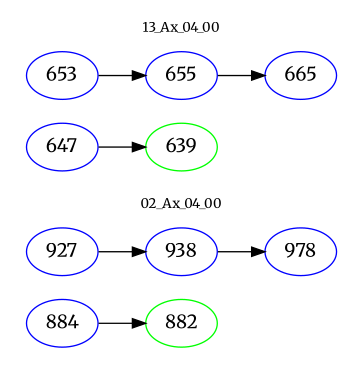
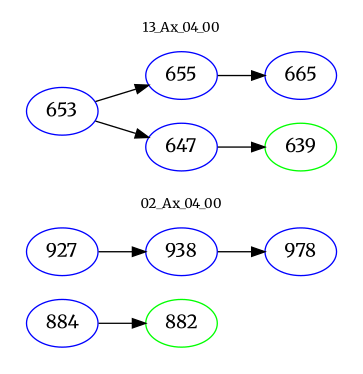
edge "653" -> "647": added
